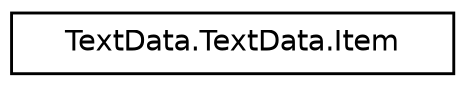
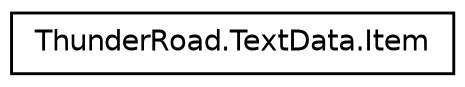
node "TextData.TextData.Item": label "TextData.TextData.Item" -> "ThunderRoad.TextData.Item"
